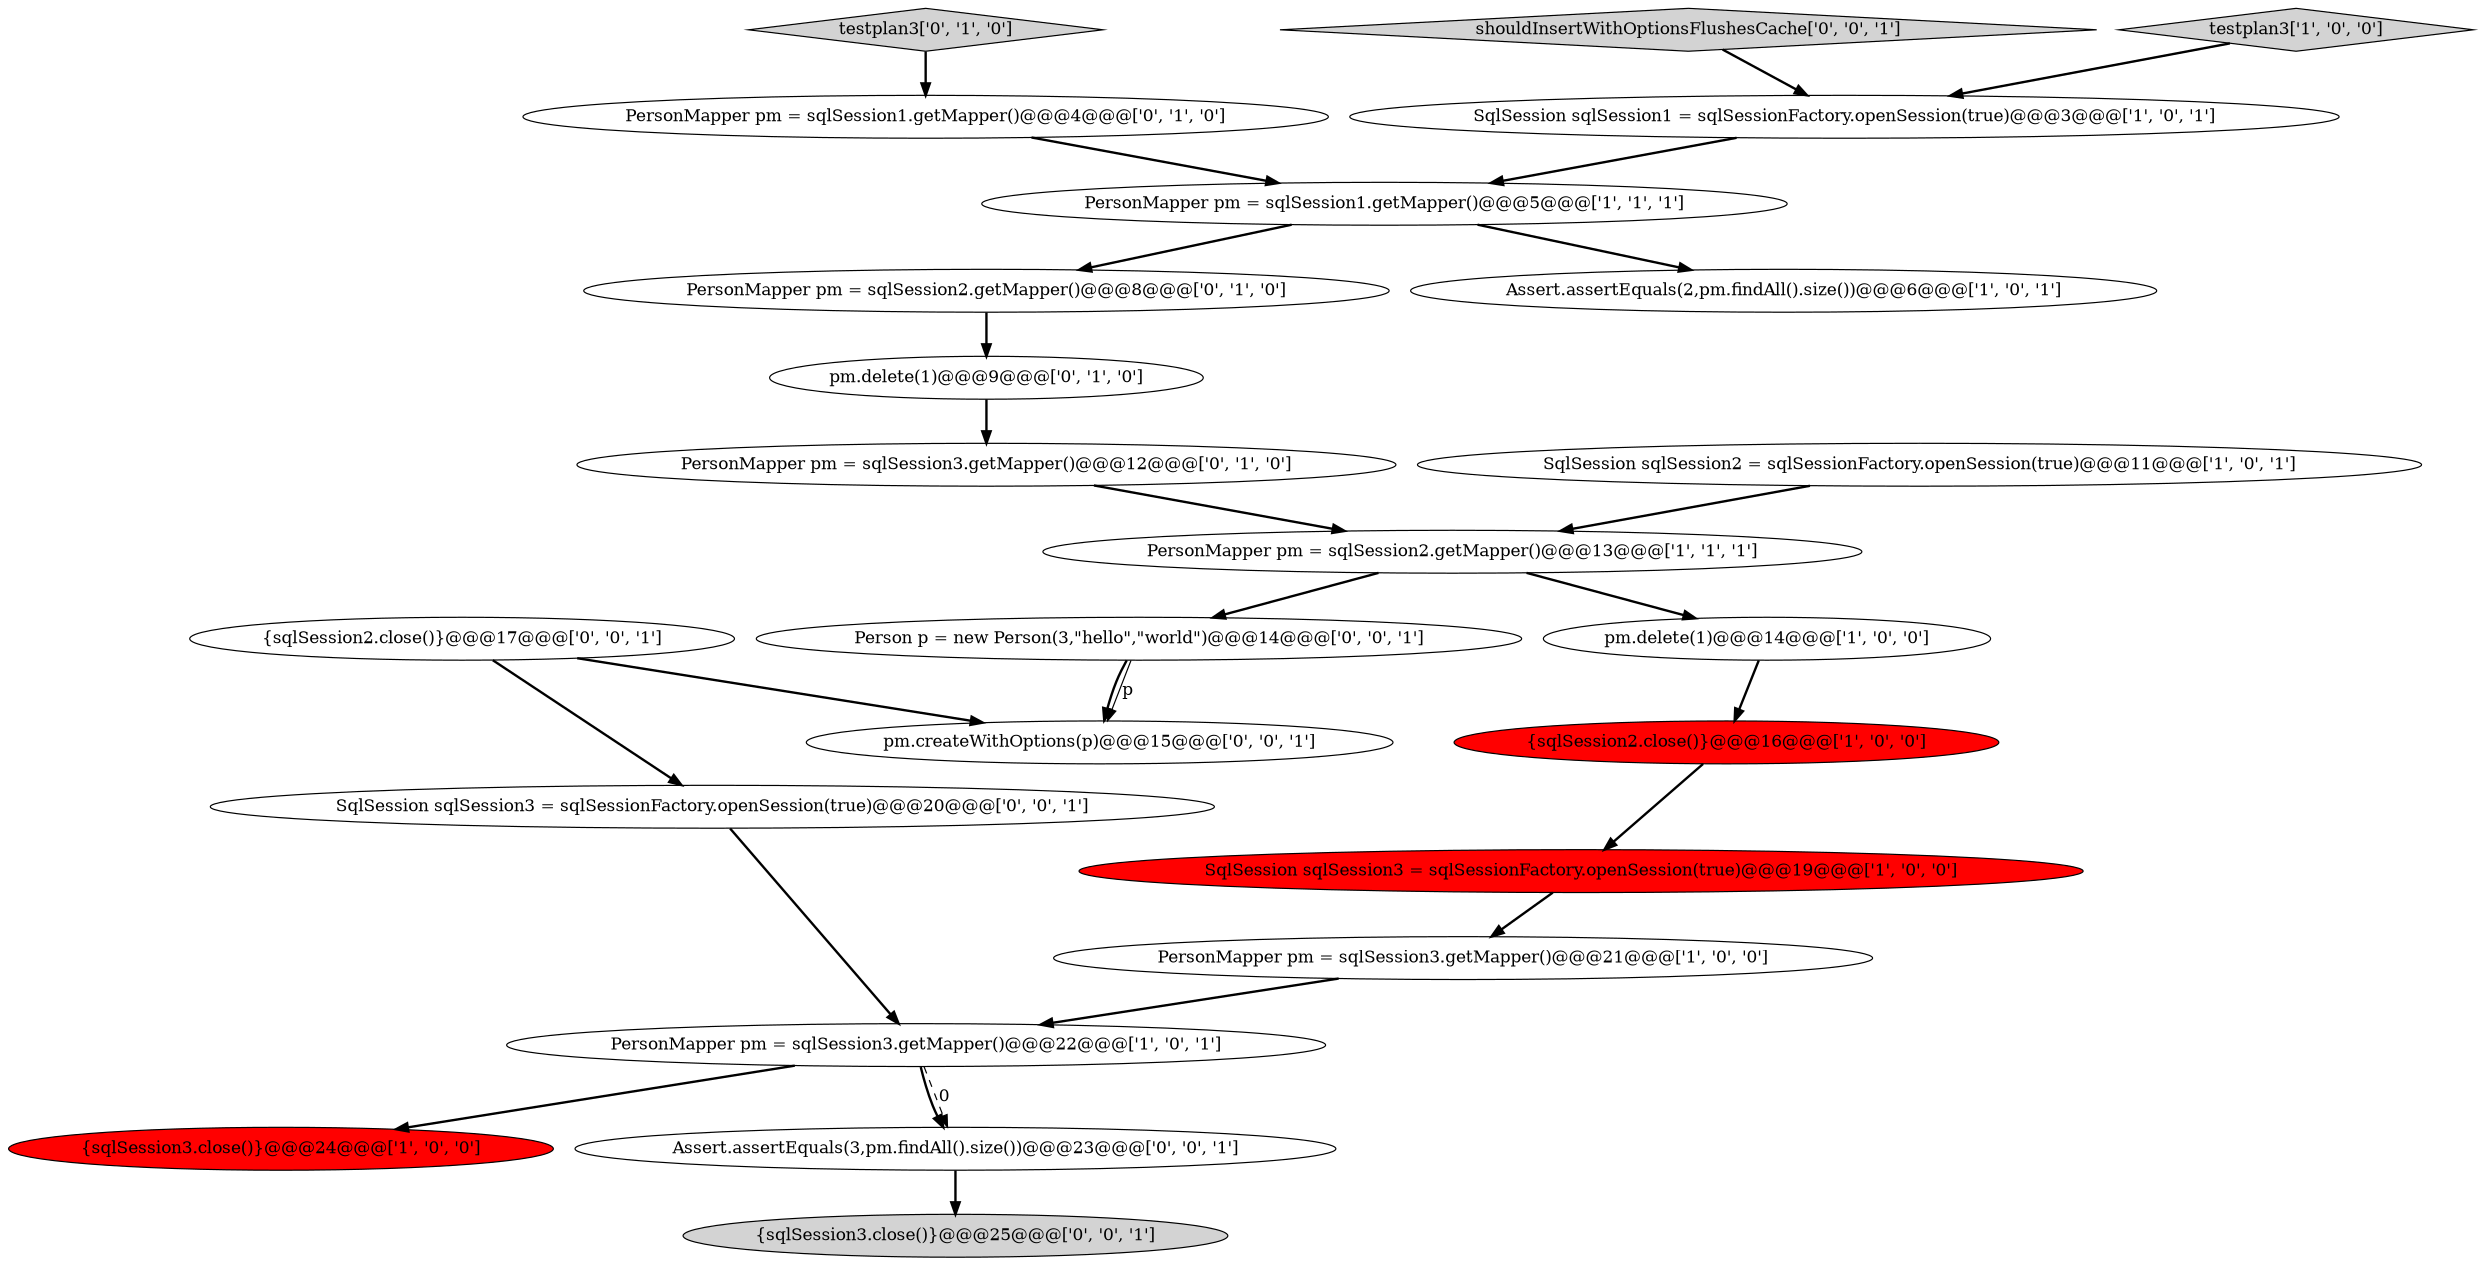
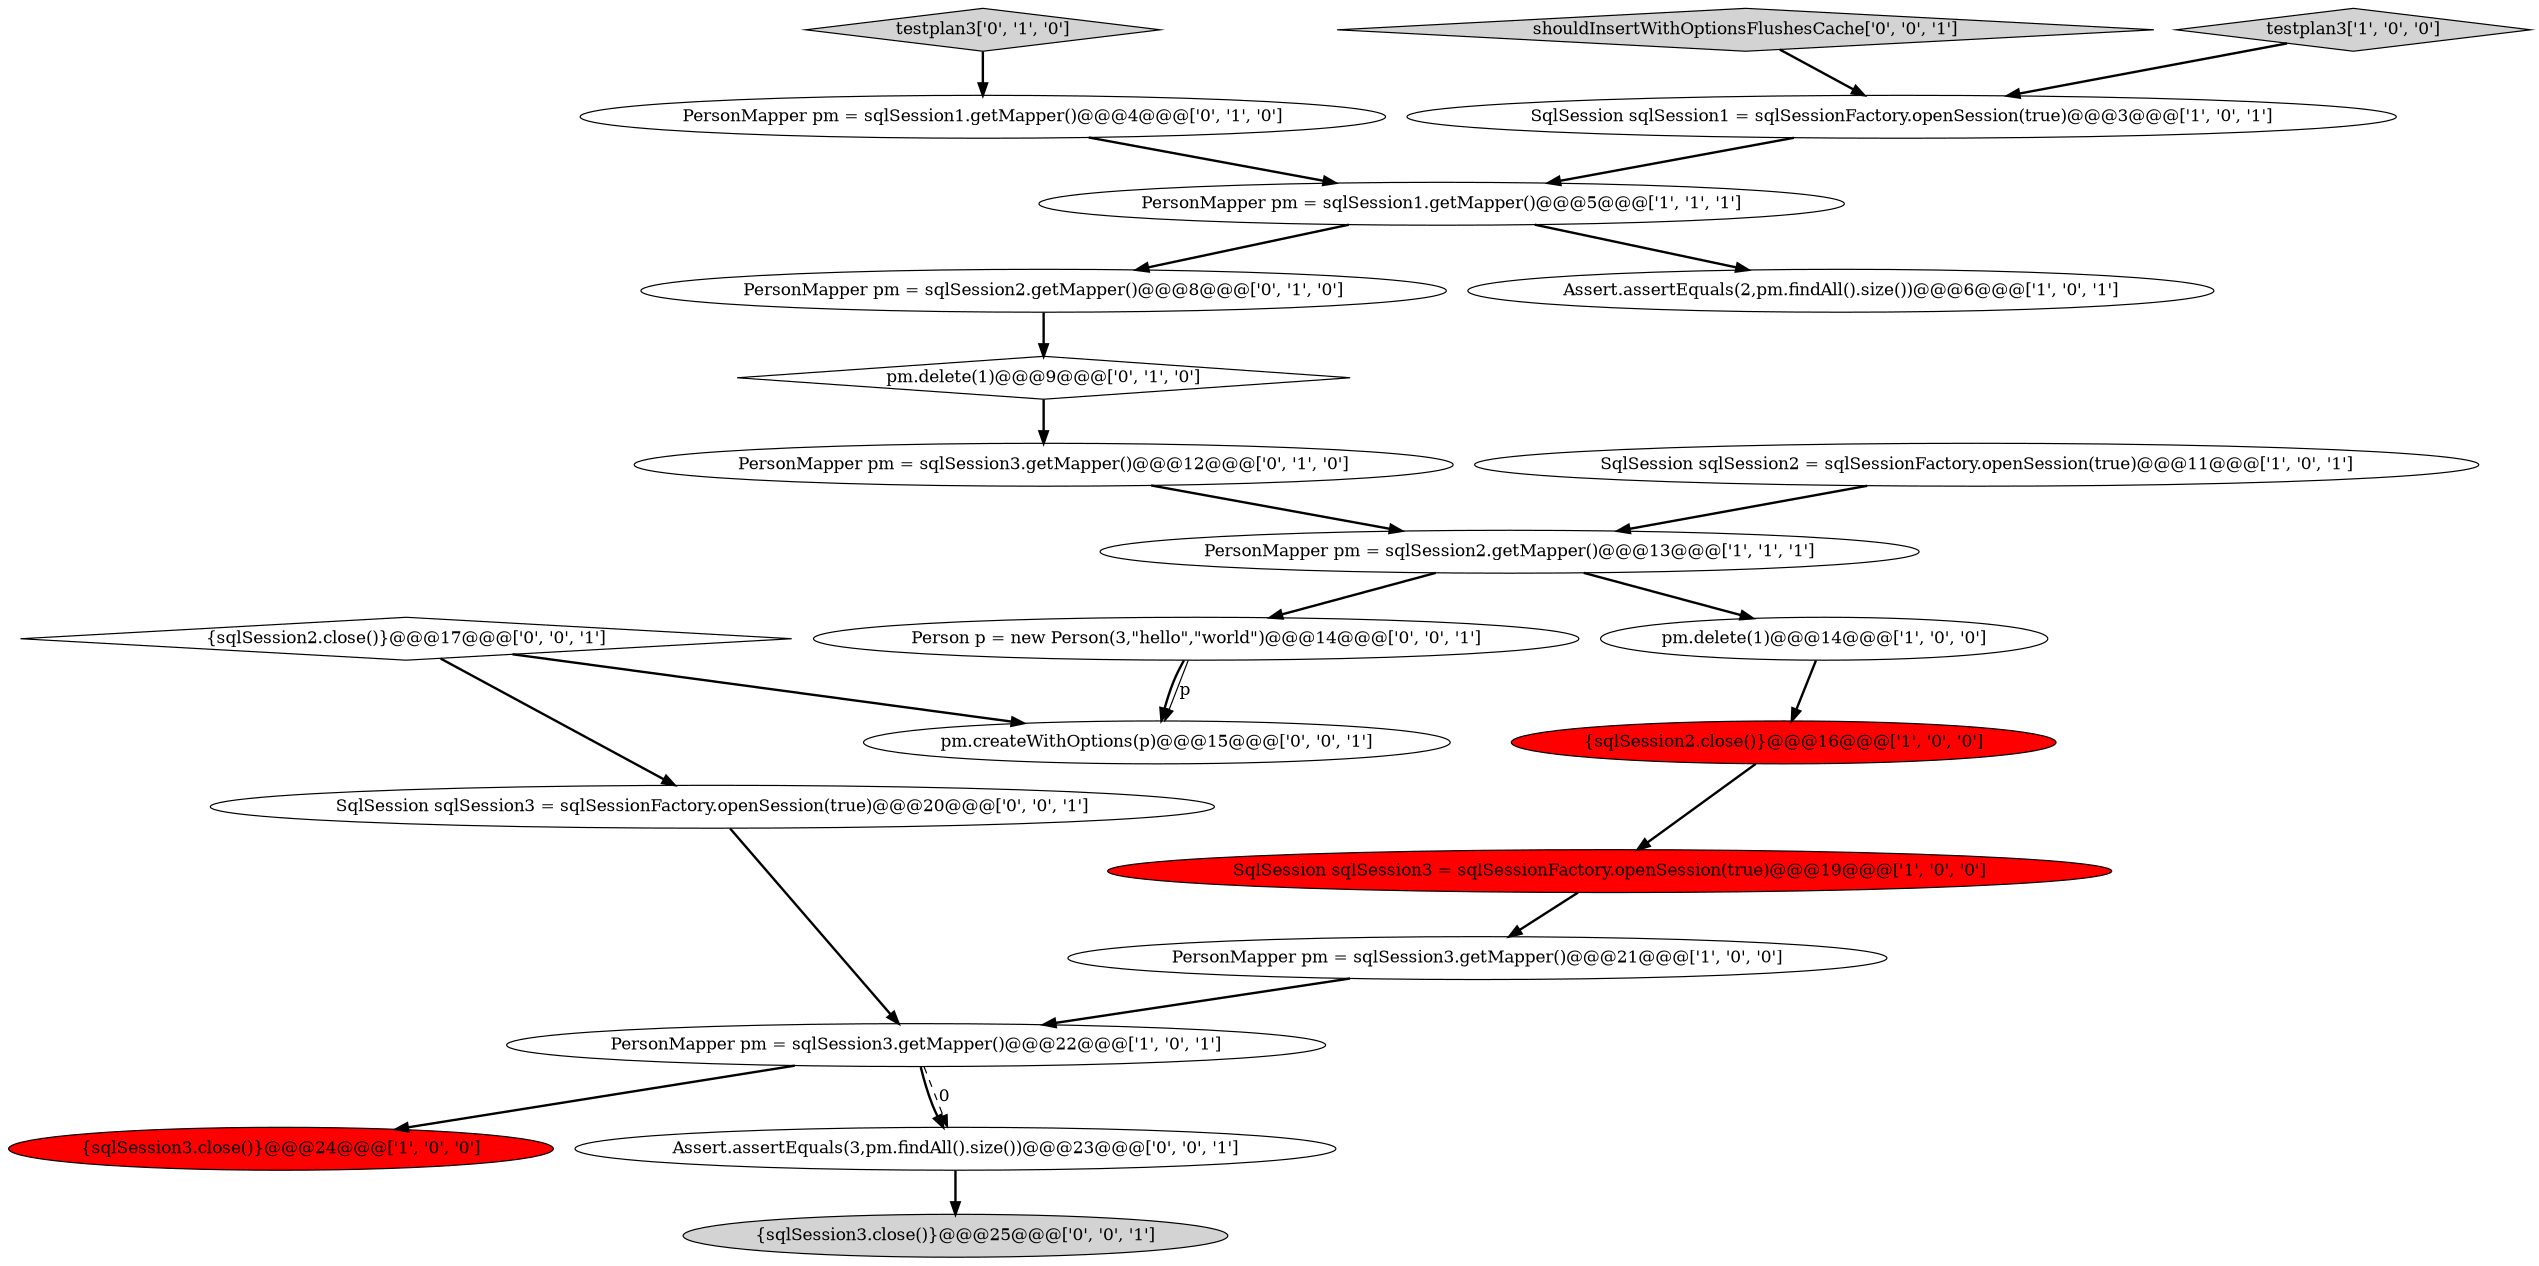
node "pm.delete(1)@@@9@@@['0', '1', '0']": shape ellipse -> diamond
node "{sqlSession2.close()}@@@17@@@['0', '0', '1']": shape ellipse -> diamond
